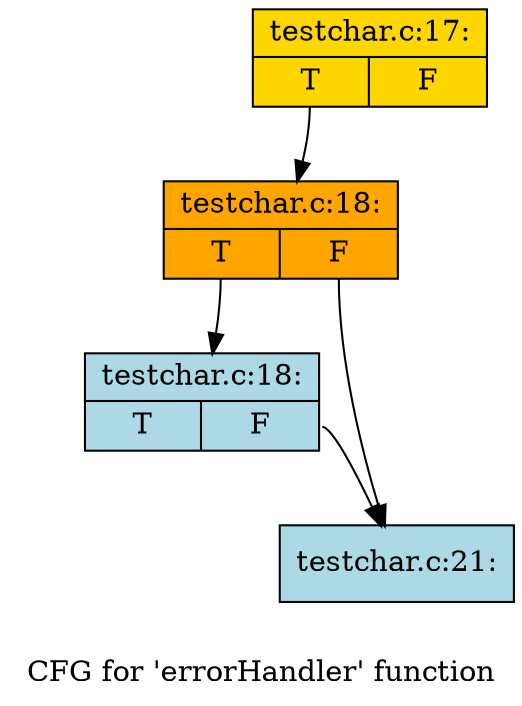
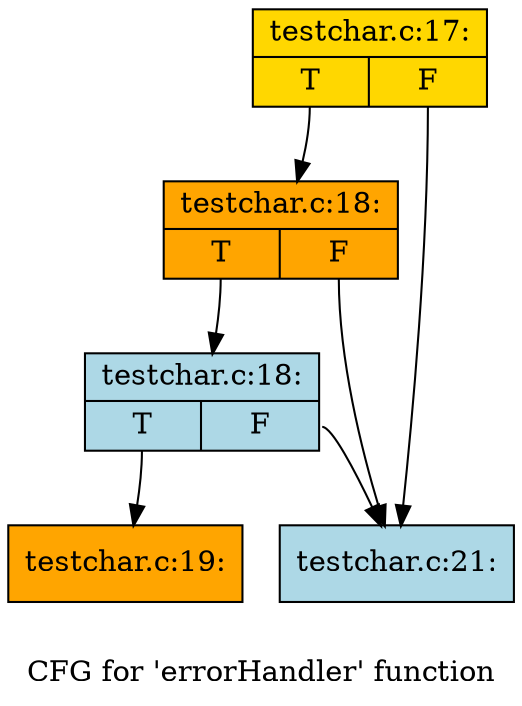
edge "testchar.c:17:" -> "testchar.c:21:": added
node "testchar.c:19:": added
